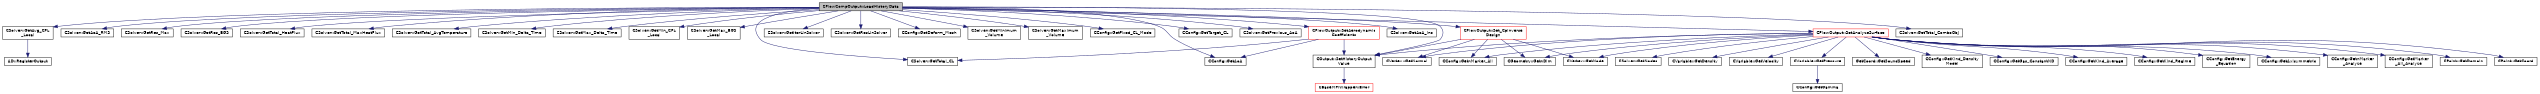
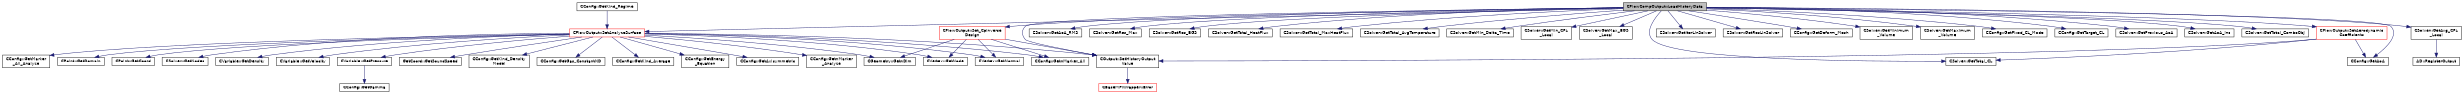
node "CSolver::GetMax_Delta_Time": removed
edge "CFlowOutput::SetAnalyzeSurface" -> "CConfig::GetKind_Regime": reversed
